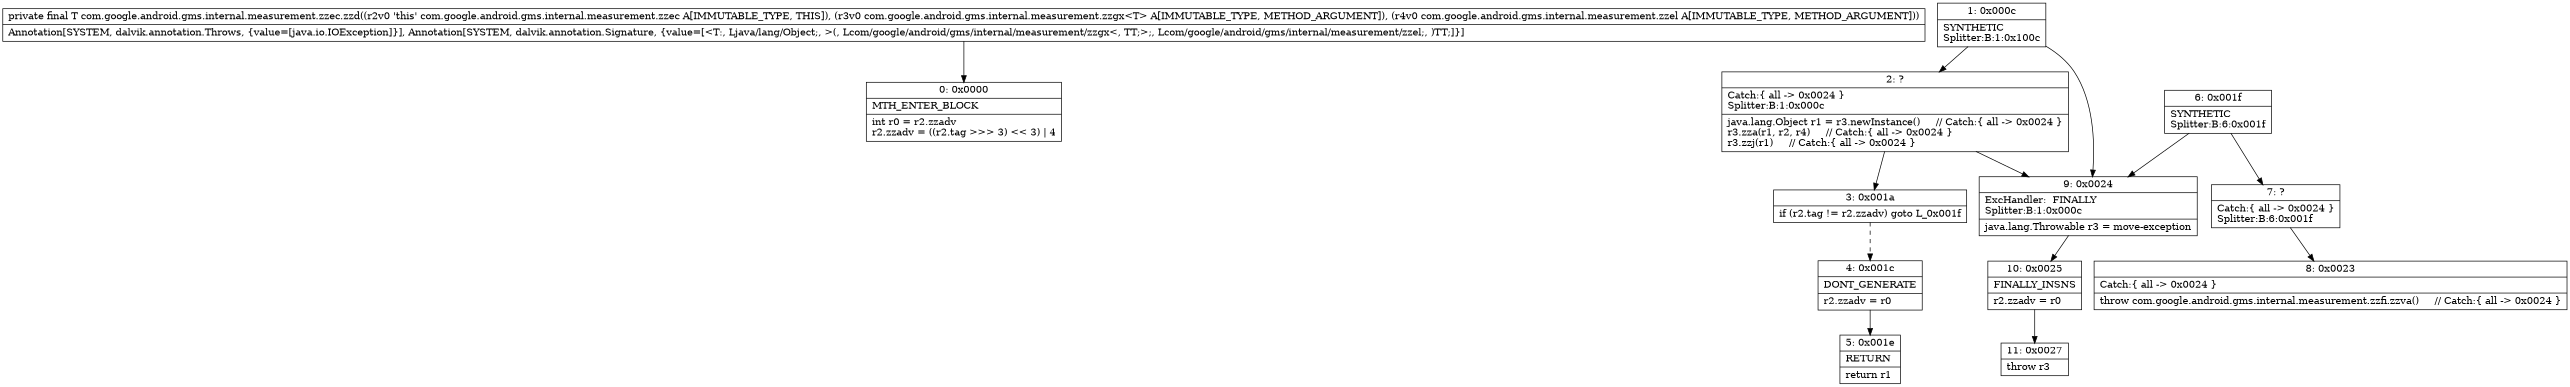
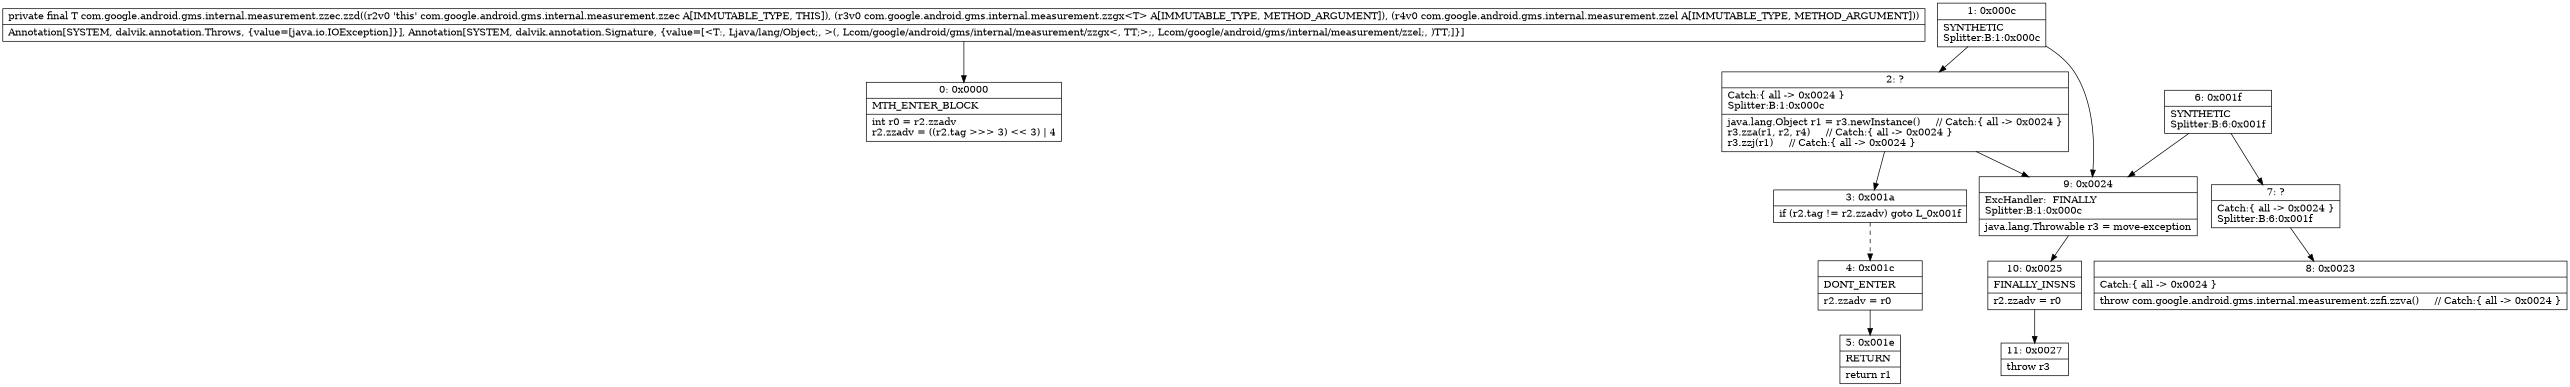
node "1: 0x000c": text "Splitter:B:1:0x100c" -> "Splitter:B:1:0x000c"
node "4: 0x001c": text "DONT_GENERATE" -> "DONT_ENTER"
